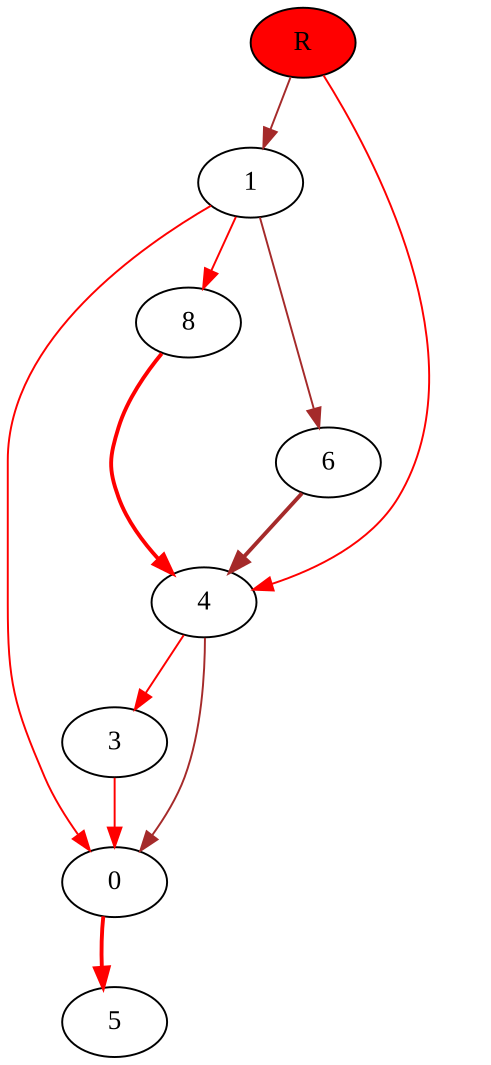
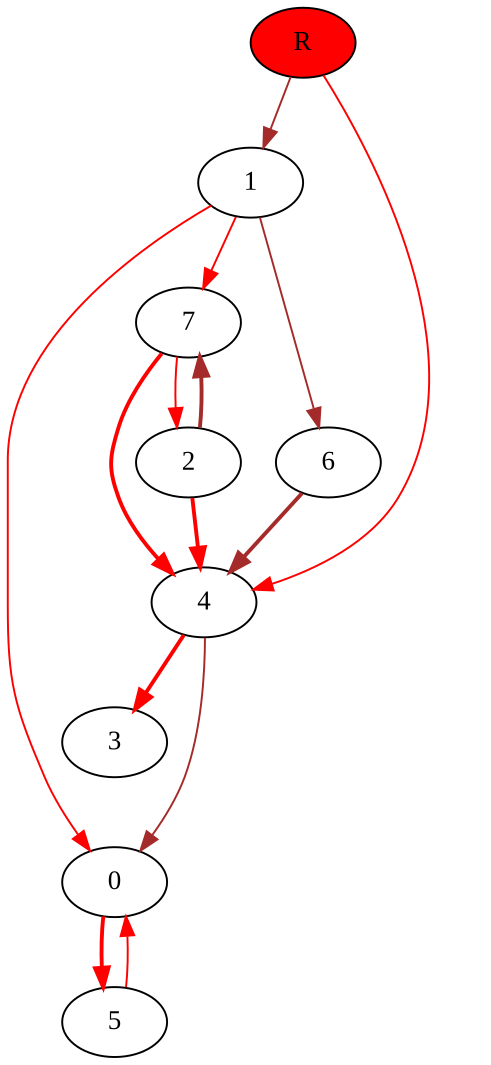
node "8": label "8" -> "7"
node "2": added
edge "4" -> "3": style solid -> bold
edge "3" -> "0": now "5" -> "0"
